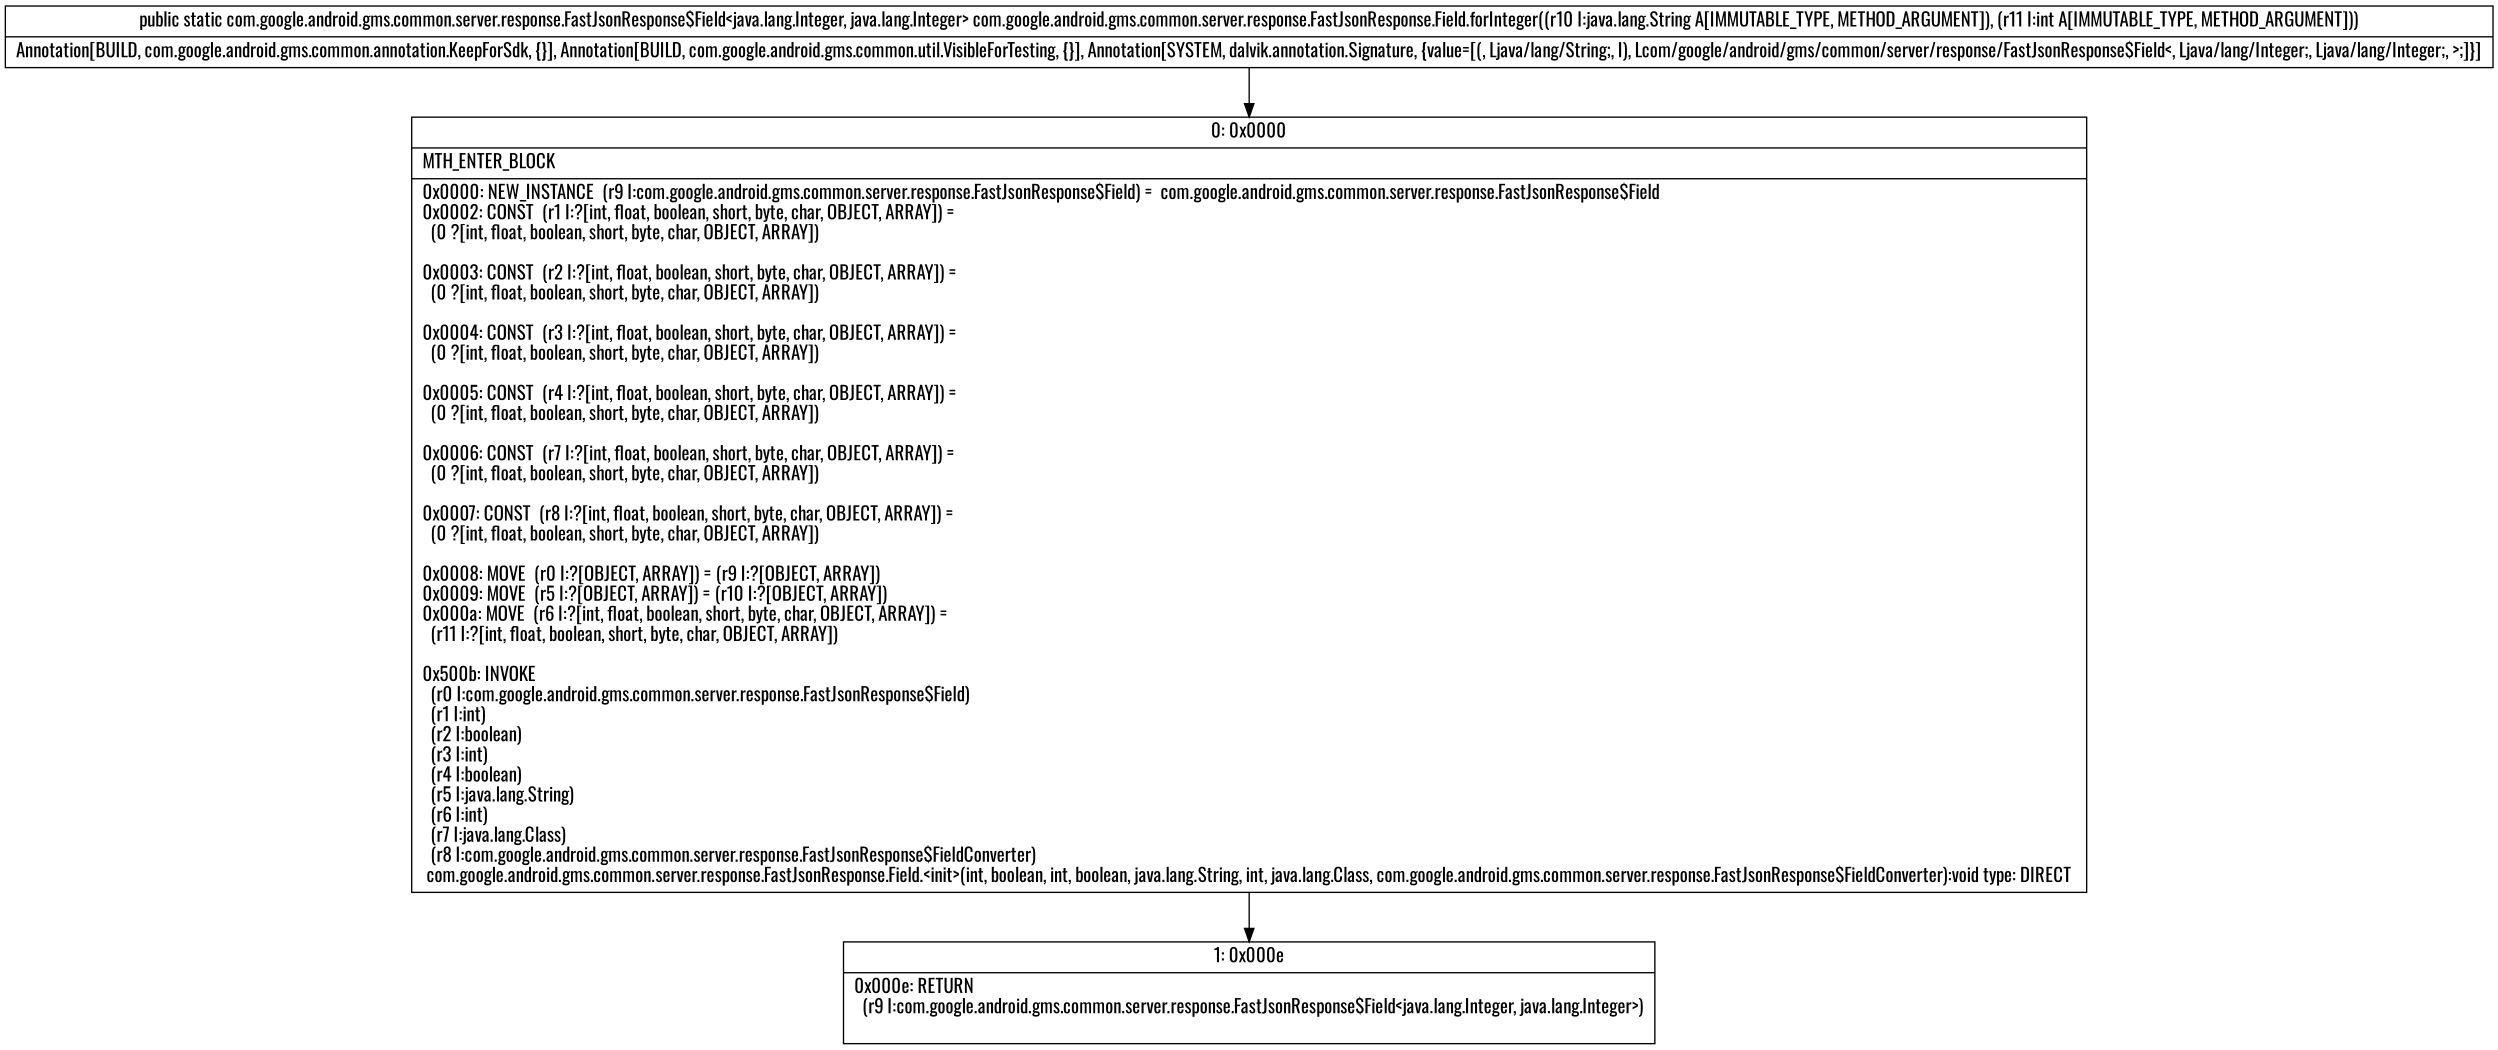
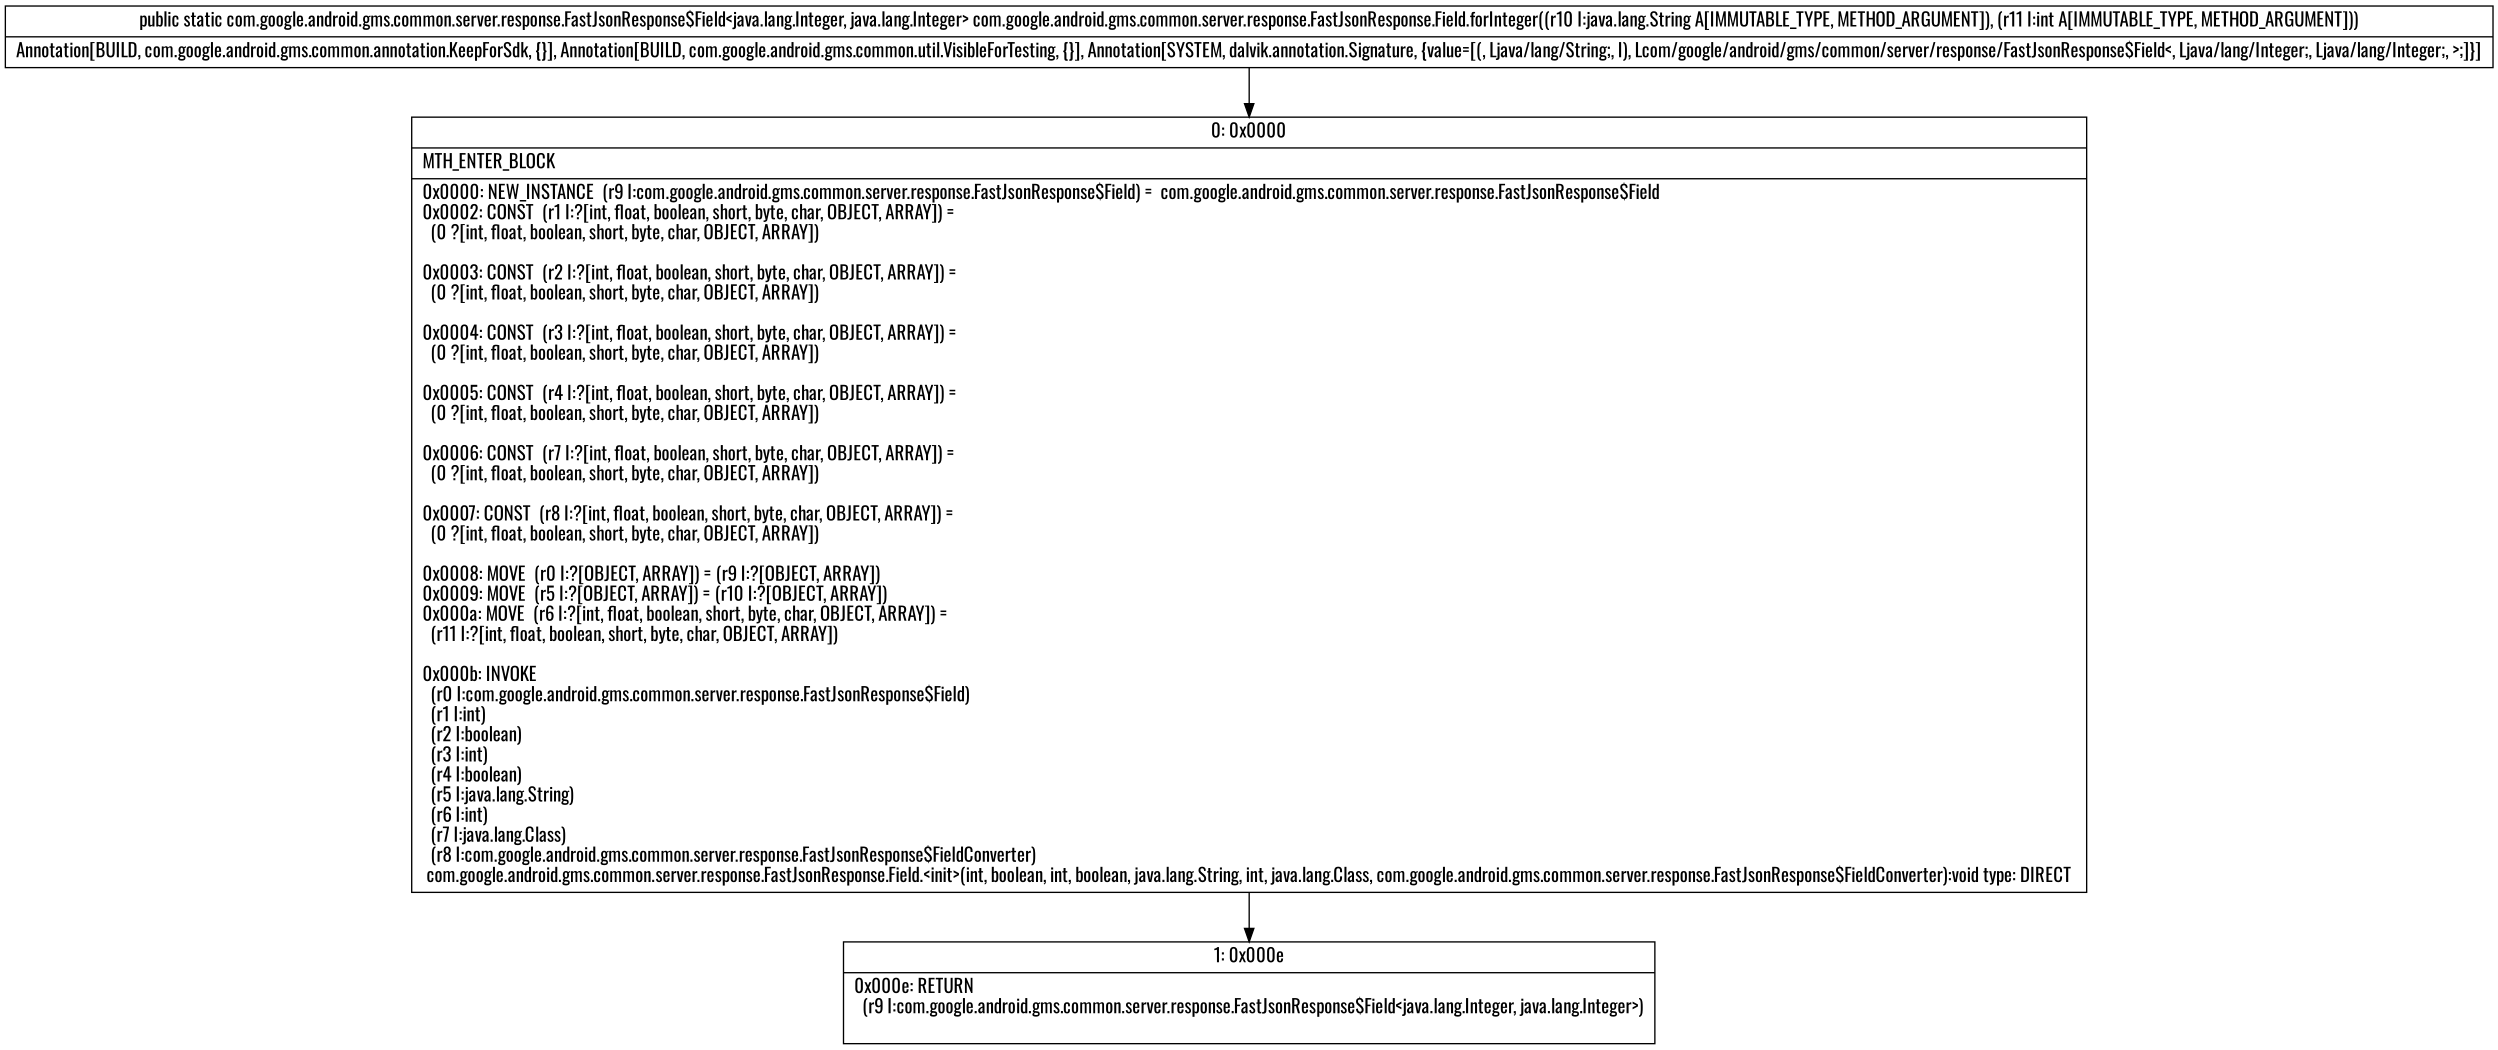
node "0: 0x0000": text "0x500b: INVOKE" -> "0x000b: INVOKE"
